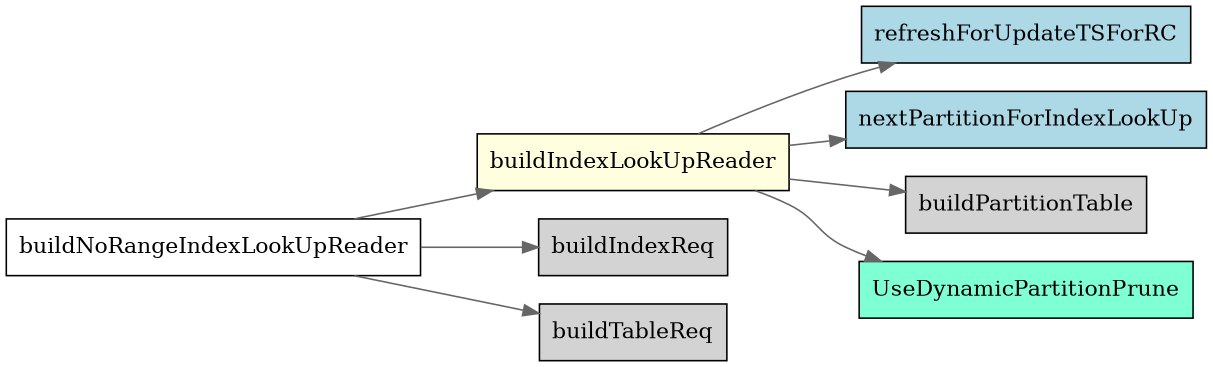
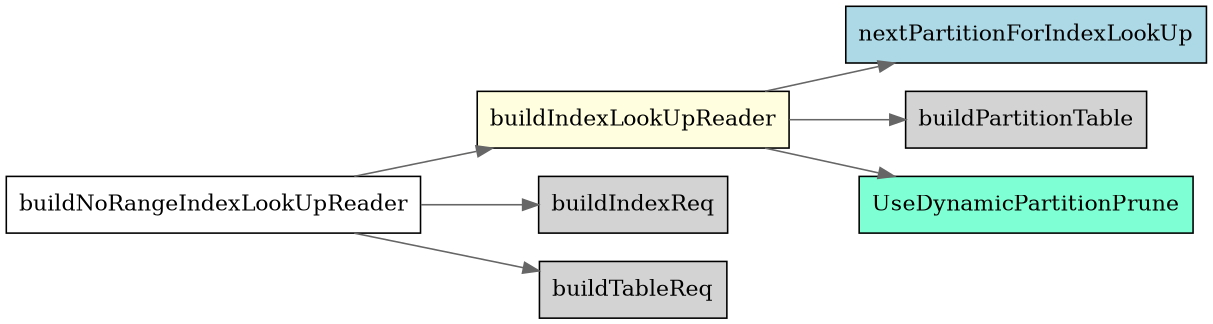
node "refreshForUpdateTSForRC": removed
